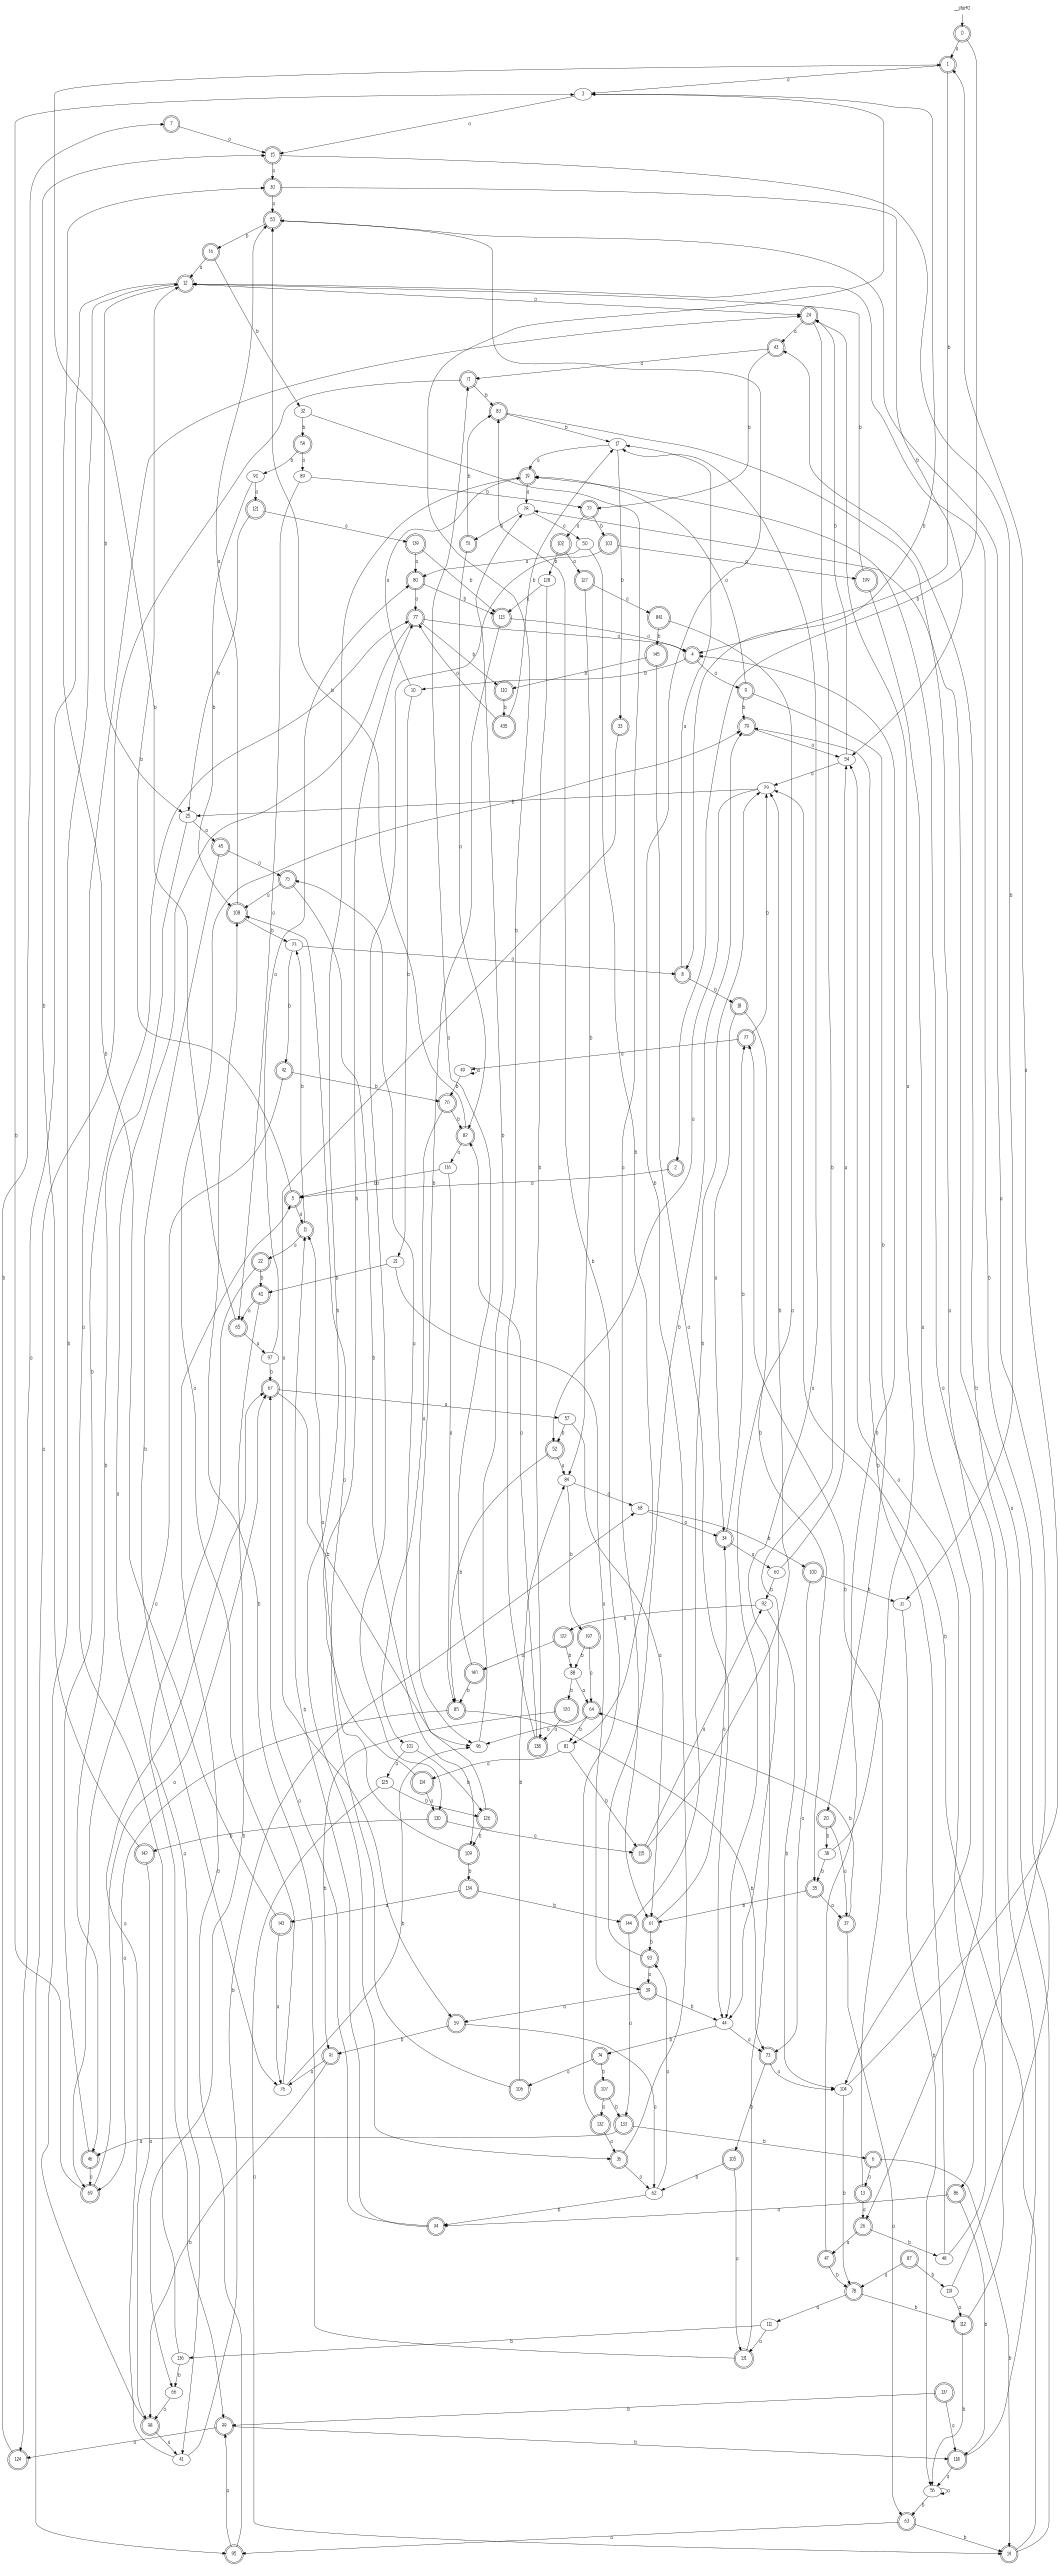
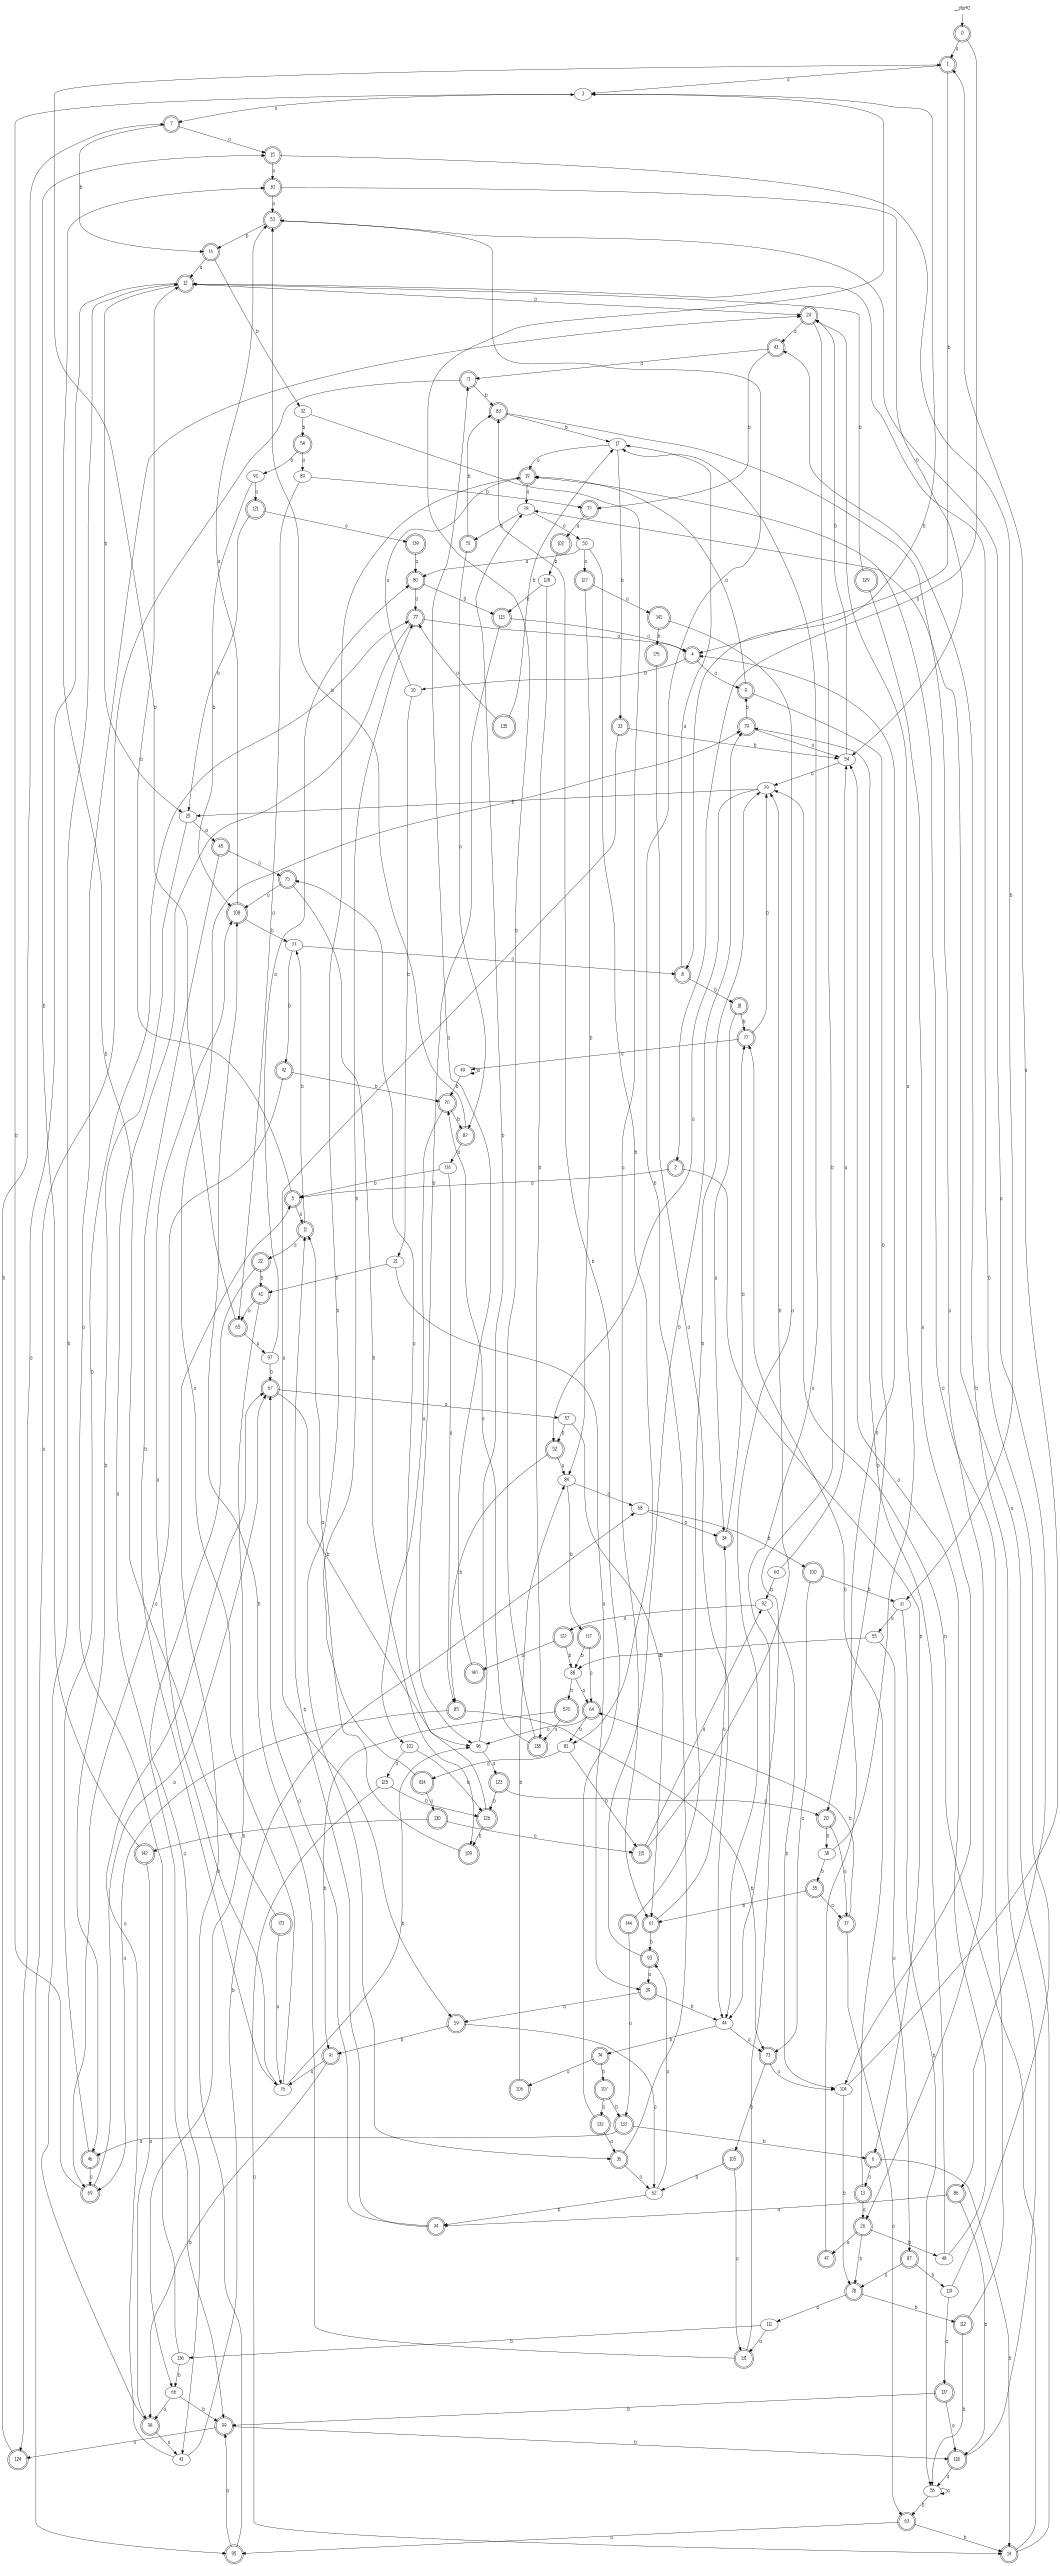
edge "3" -> "15": now "3" -> "7"
edge "7" -> "16": added, label "b"
node "103": removed
edge "102" -> "127": now "50" -> "127"
edge "139" -> "113": removed, label "b"
node "199": label "199" -> "129"
node "841": label "841" -> "141"
node "145": label "145" -> "175"
node "110": removed
edge "9" -> "79": reversed
node "435": label "435" -> "135"
edge "33" -> "54": added, label "b"
edge "138" -> "82": now "138" -> "70"
edge "18" -> "35": now "18" -> "27"
edge "106" -> "108": now "76" -> "108"
edge "34" -> "60": removed, label "a"
edge "2" -> "6": added, label "b"
node "197": label "197" -> "117"
node "55": added
edge "140" -> "85": removed, label "b"
node "120": label "120" -> "520"
node "114": label "114" -> "814"
node "123": added
node "134": removed
node "143": label "143" -> "173"
edge "47" -> "78": now "26" -> "78"
edge "119" -> "112": now "119" -> "137"
edge "66" -> "99": added, label "b"
